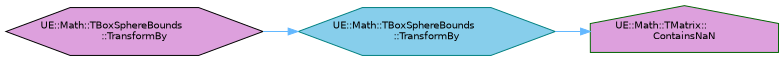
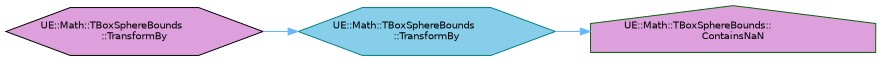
node "UE::Math::TMatrix:: ContainsNaN": label "UE::Math::TMatrix:: ContainsNaN" -> "UE::Math::TBoxSphereBounds:: ContainsNaN"
